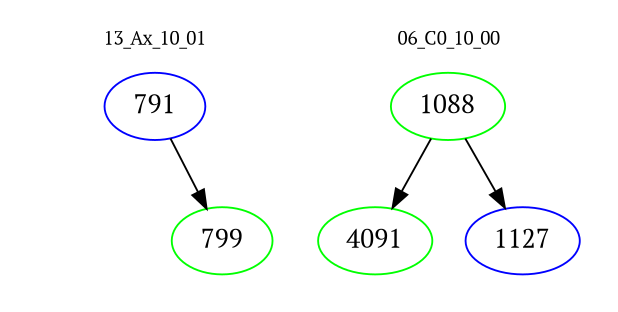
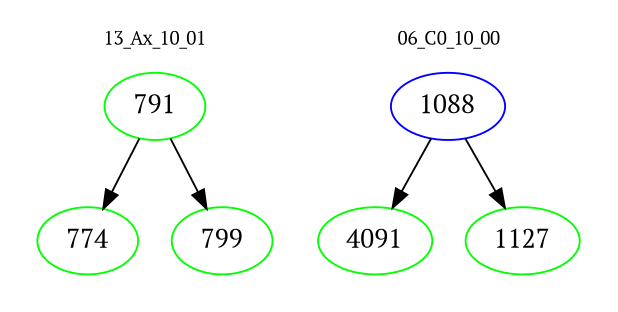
node "791": color blue -> green
node "1088": color green -> blue
node "774": added
node "1127": color blue -> green
